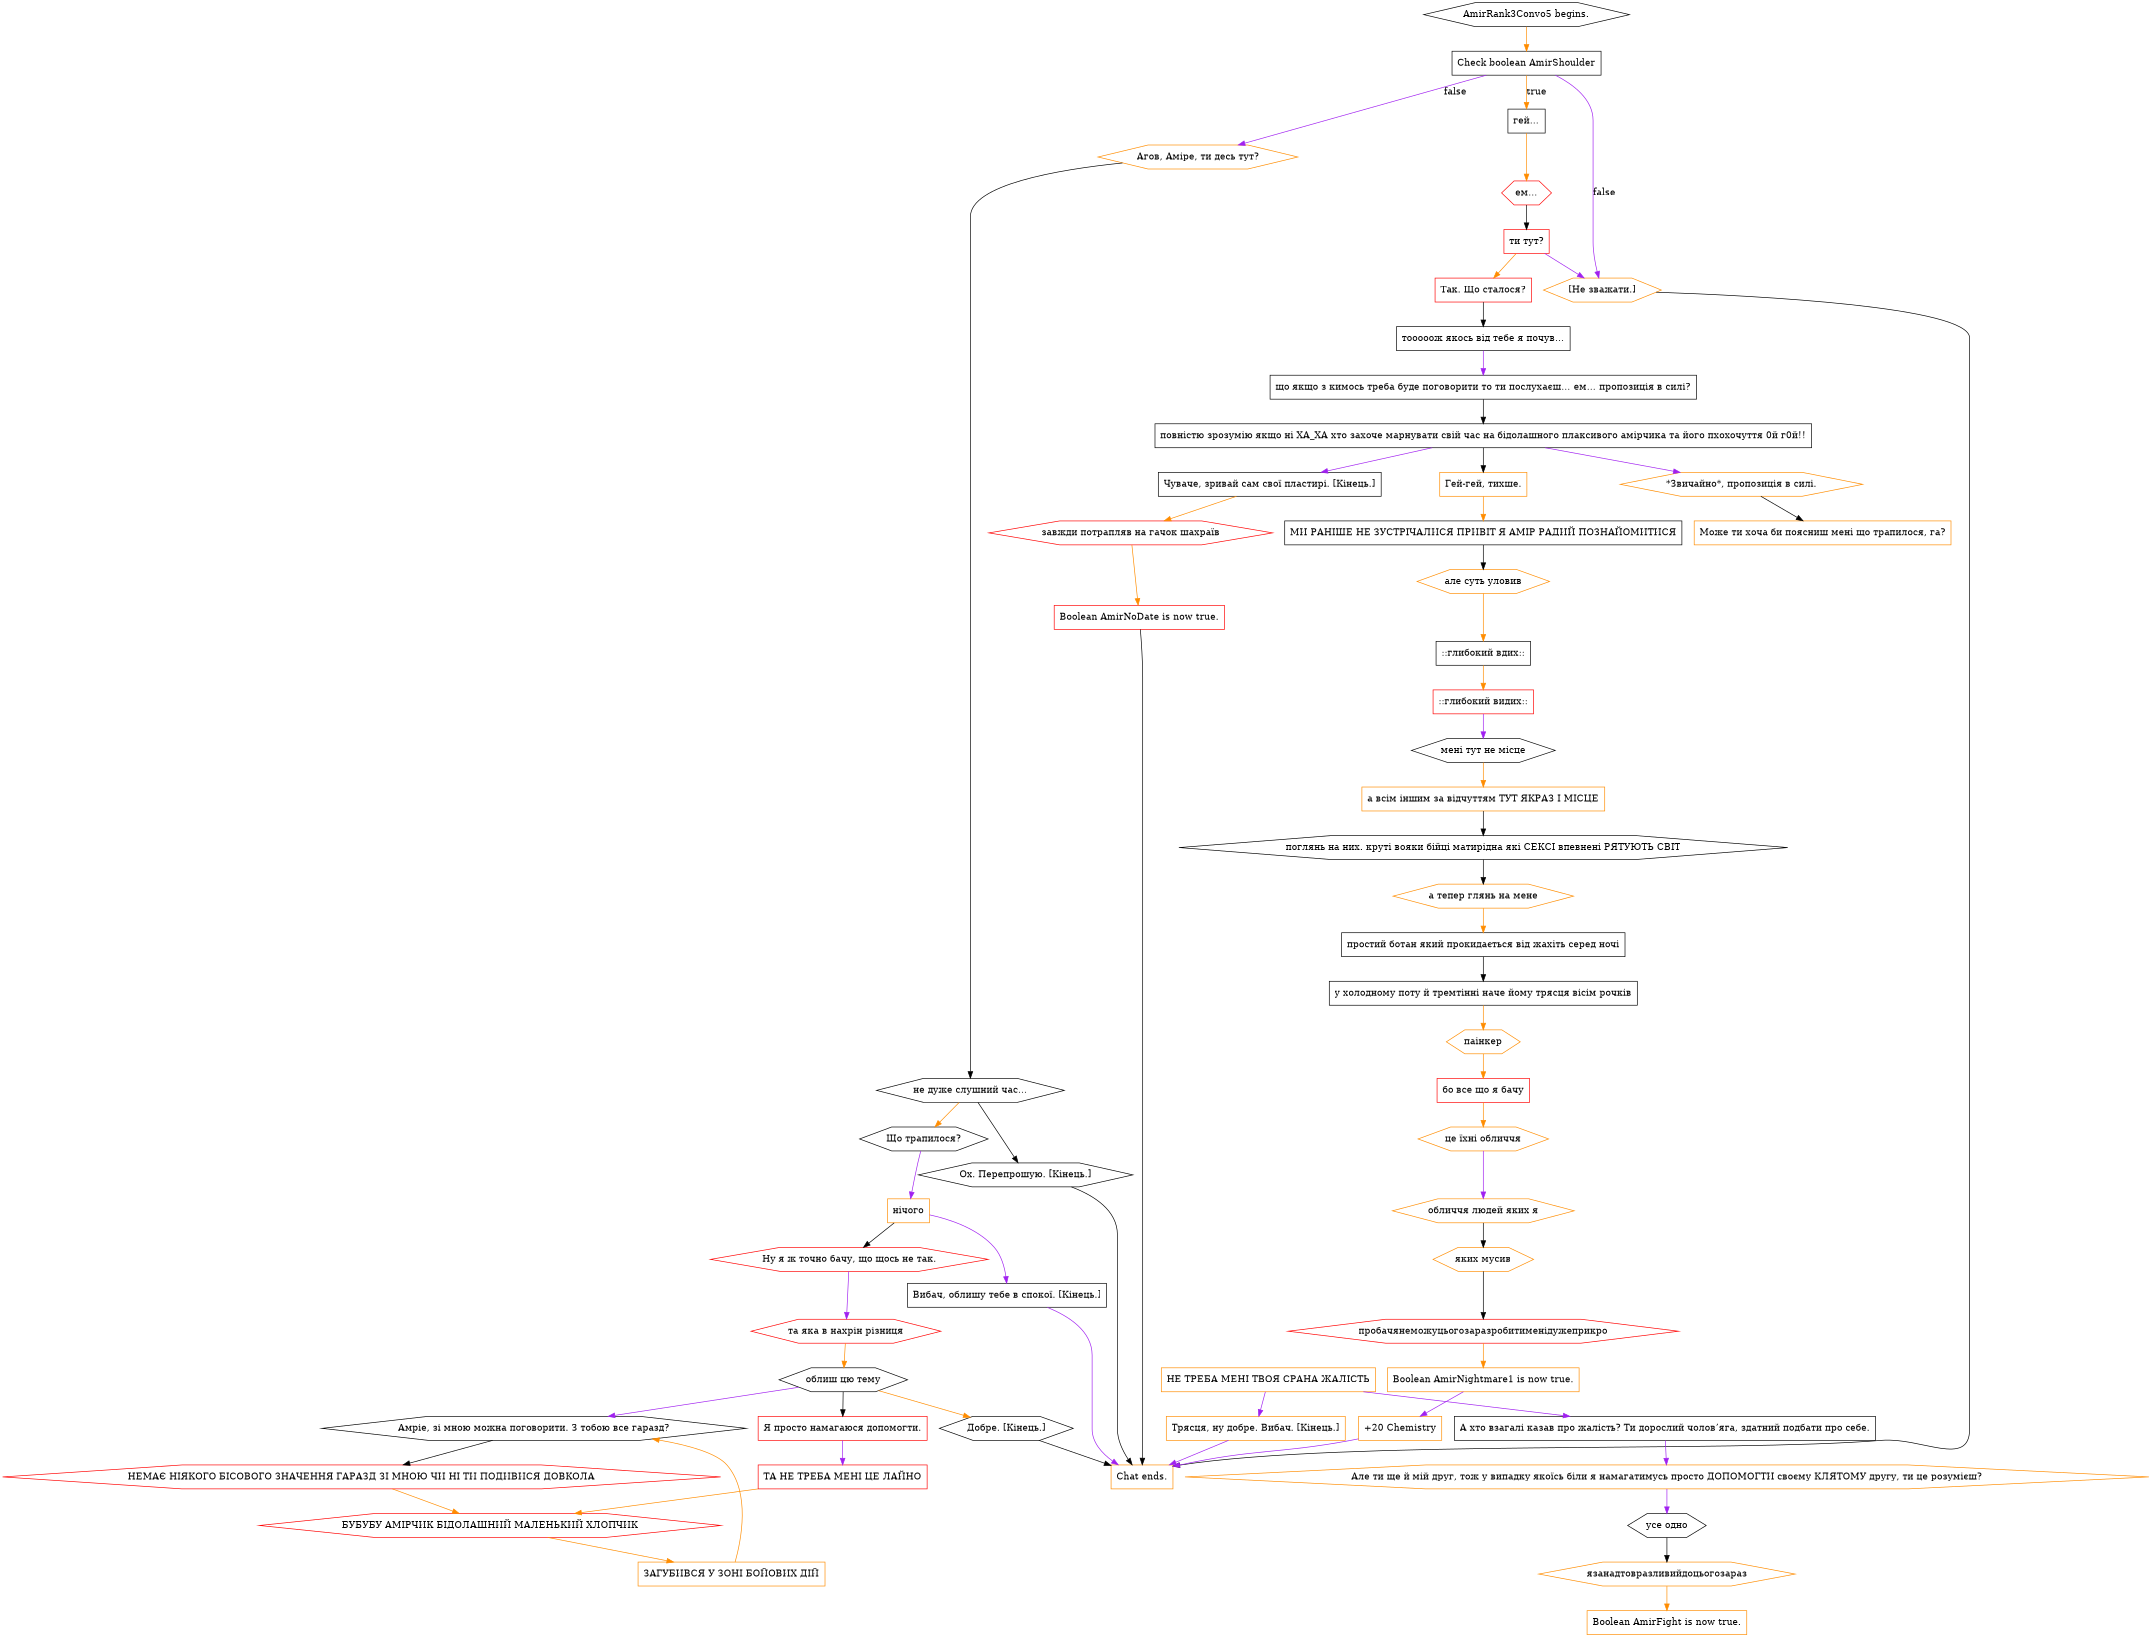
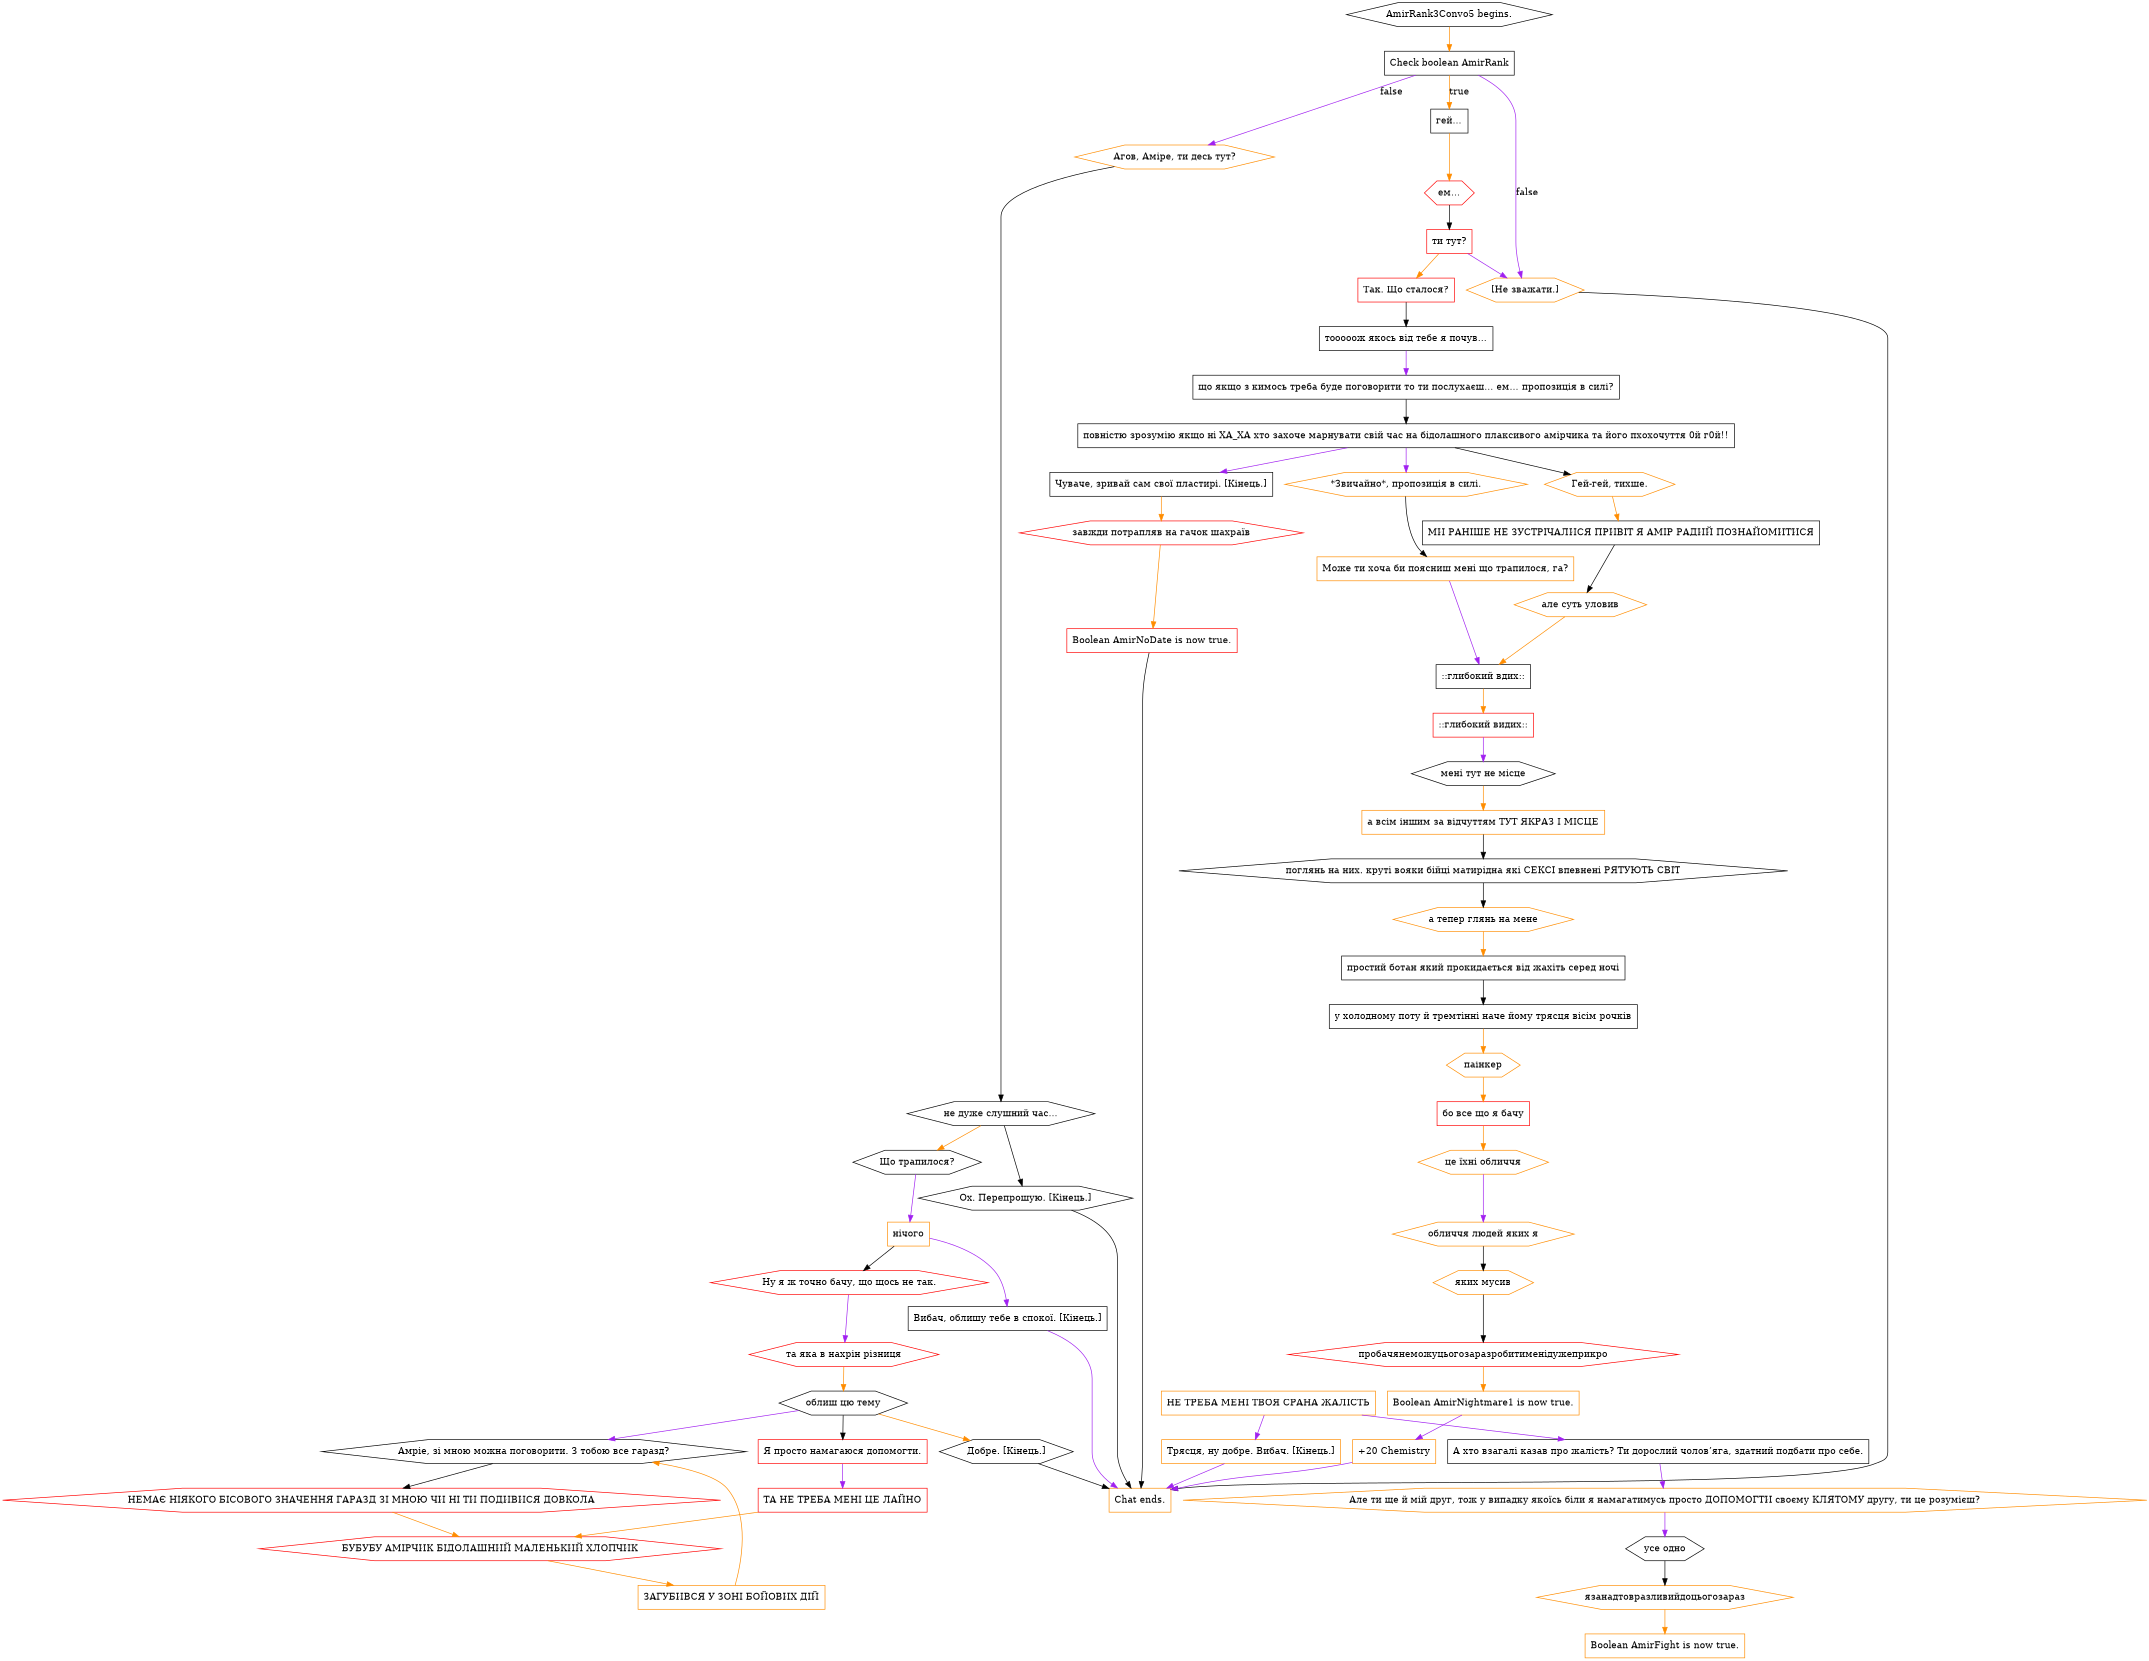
node "Check boolean AmirShoulder": label "Check boolean AmirShoulder" -> "Check boolean AmirRank"
node "Гей-гей, тихше.": shape box -> hexagon
edge "Може ти хоча би поясниш мені що трапилося, га?" -> "::глибокий вдих::": added
